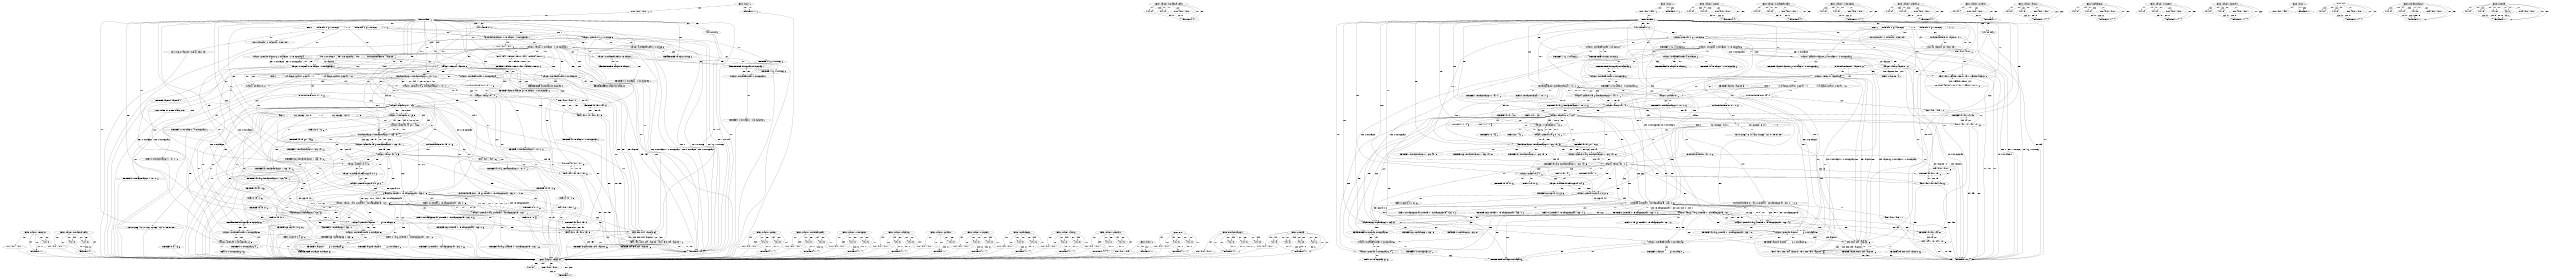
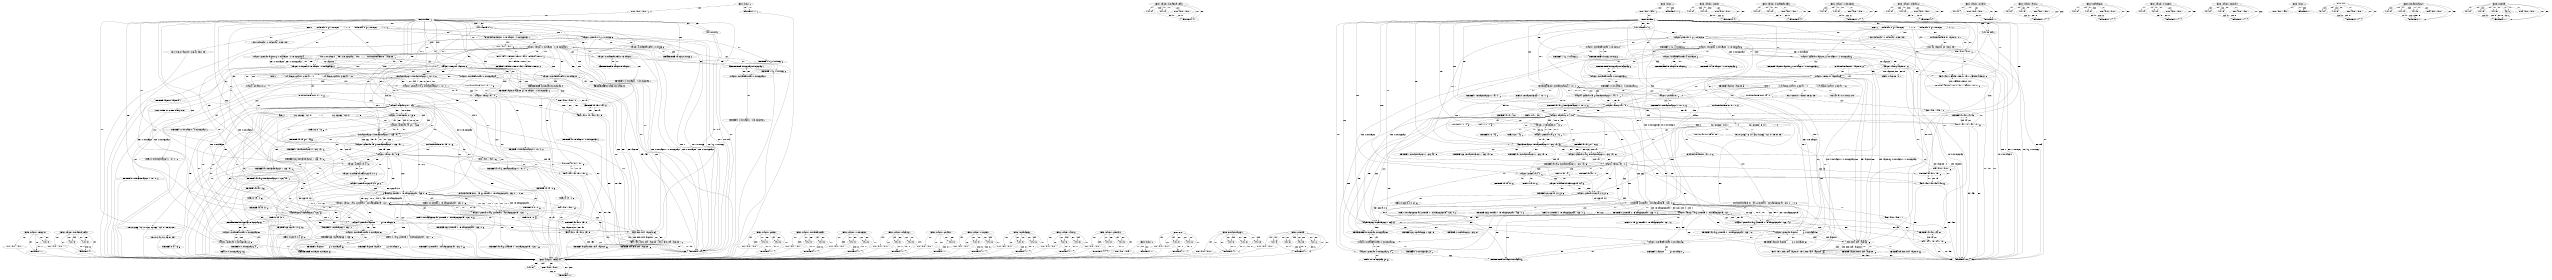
edge "(<operator>.lessThan,remaining < 0)" -> "(LITERAL,0,remaining < 0)": label "AST: " -> "DDG: p2"
node "<(LOCAL,uint8_t ch: uint8_t)<SUB>15</SUB>>": added
node "<(LOCAL,int len: int)<SUB>16</SUB>>": added
node "<(LOCAL,int ret: int)<SUB>21</SUB>>": added
node "<(LOCAL,int ret: int)<SUB>22</SUB>>": added
